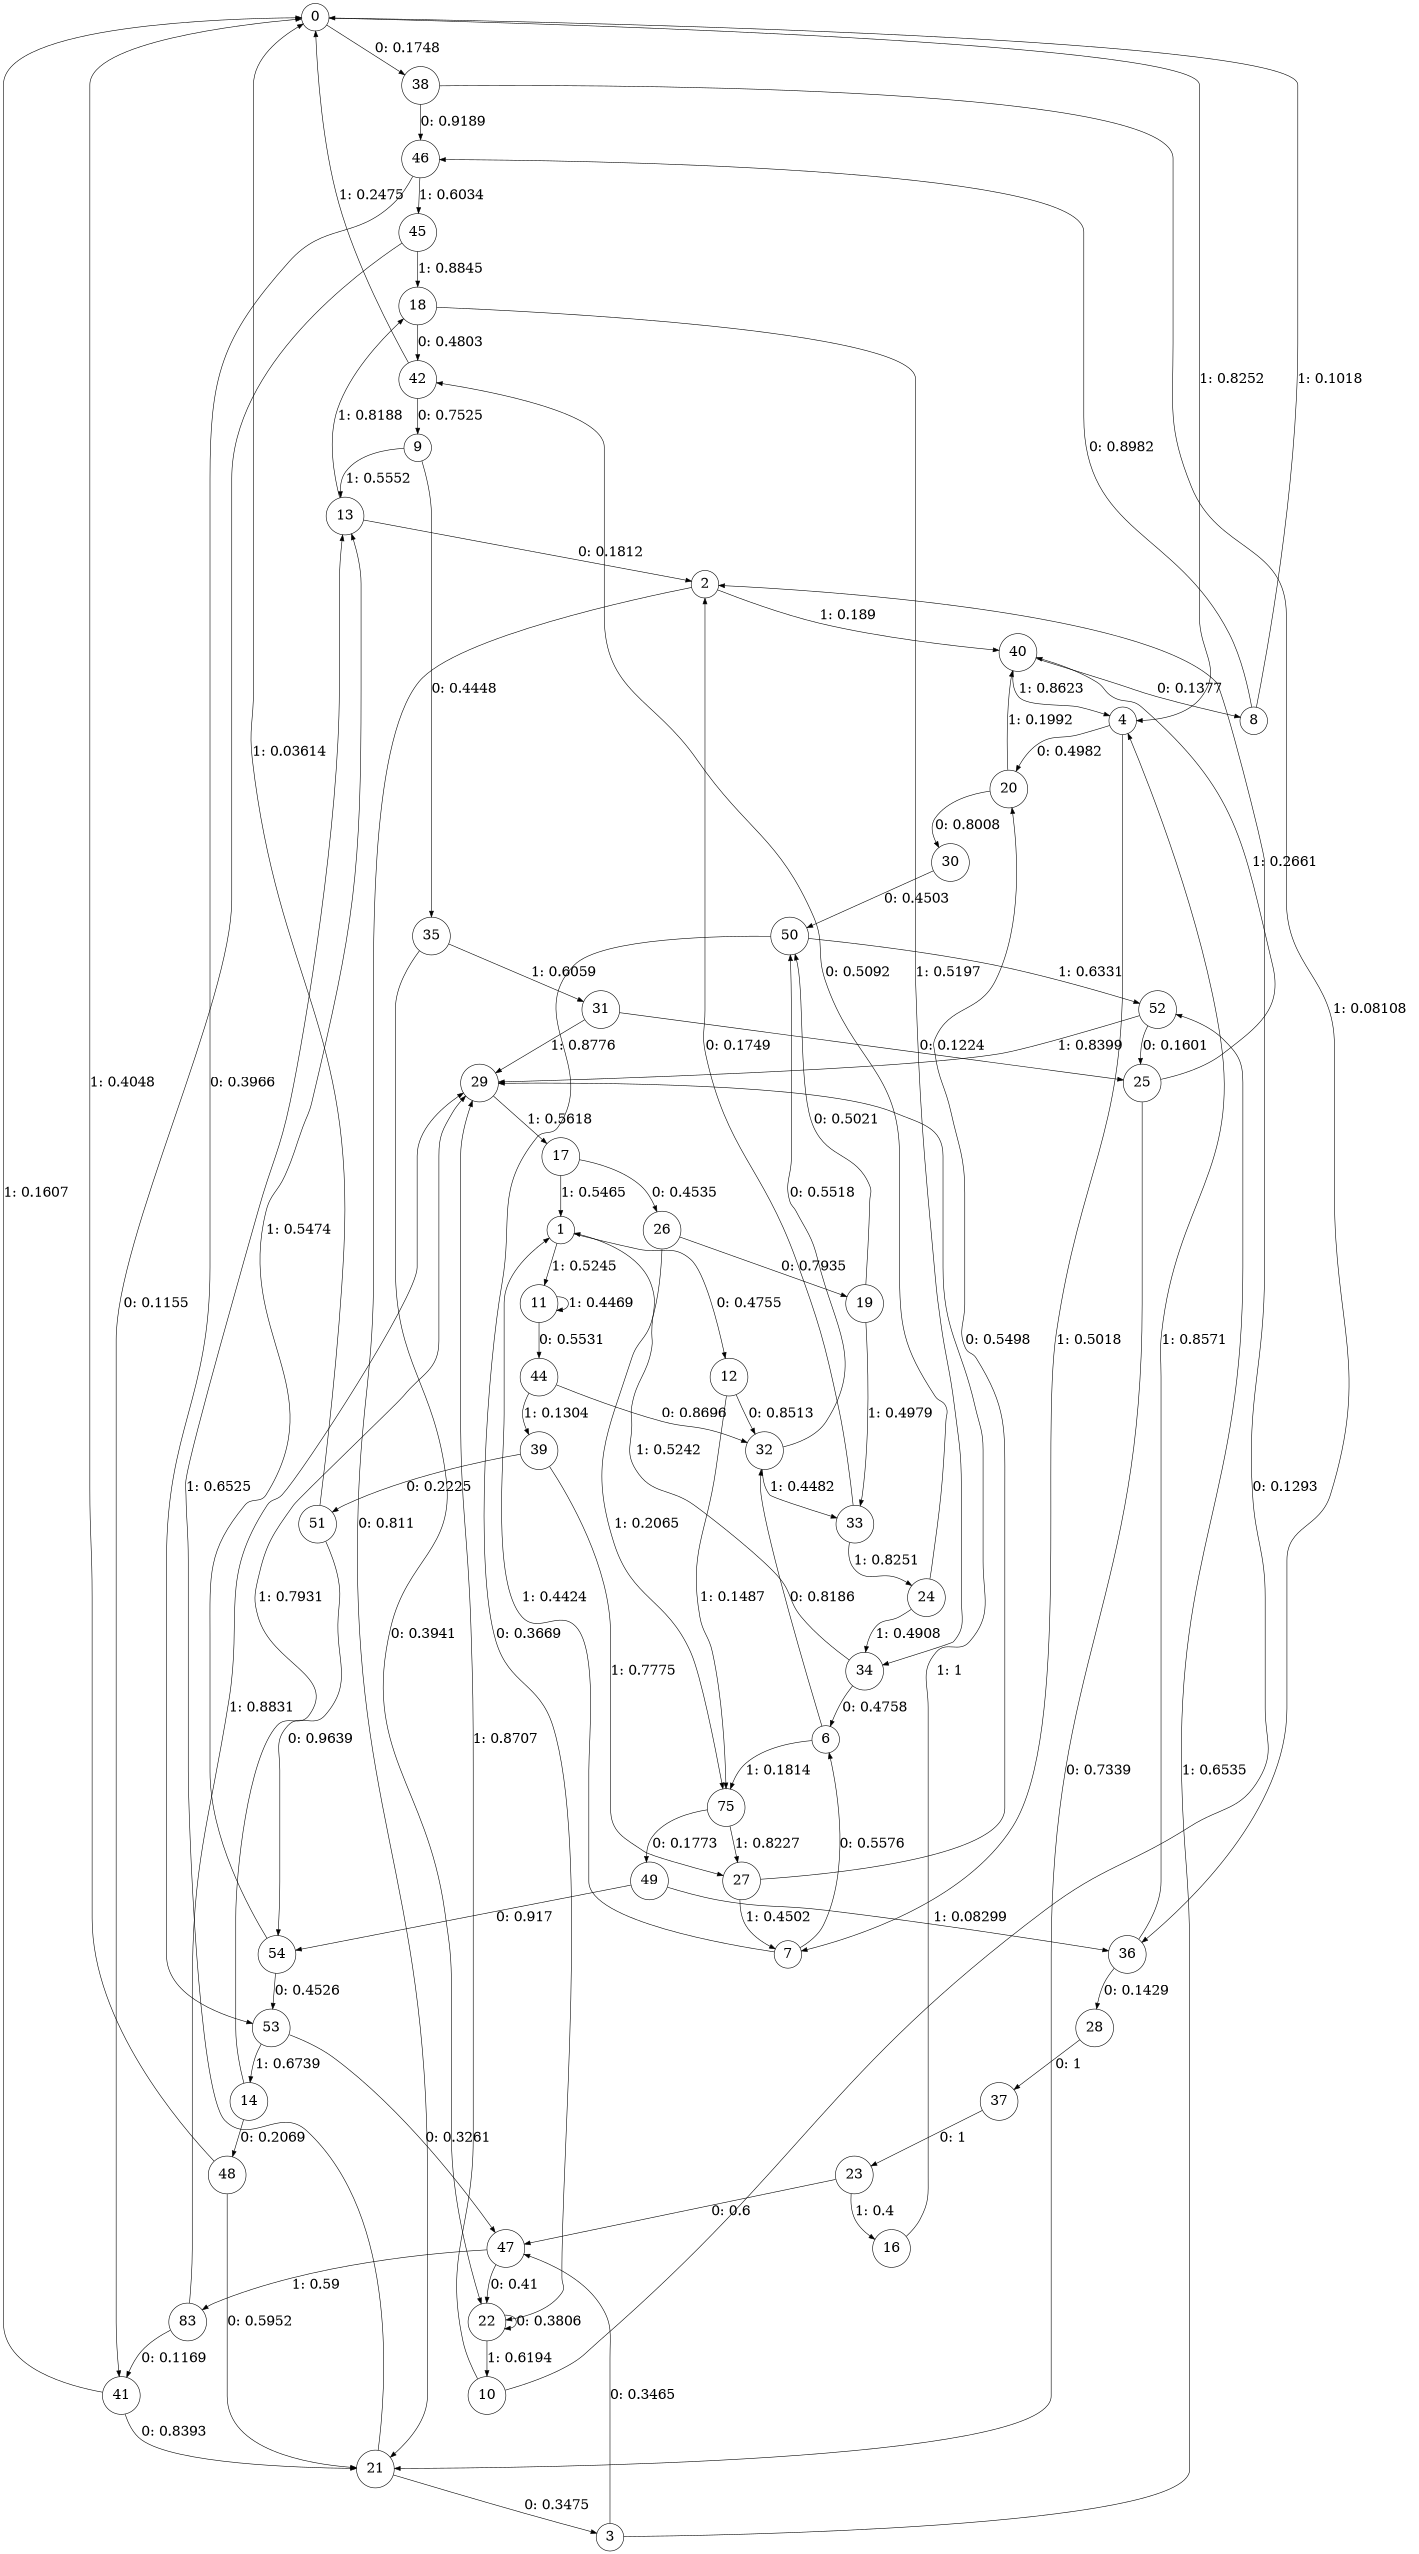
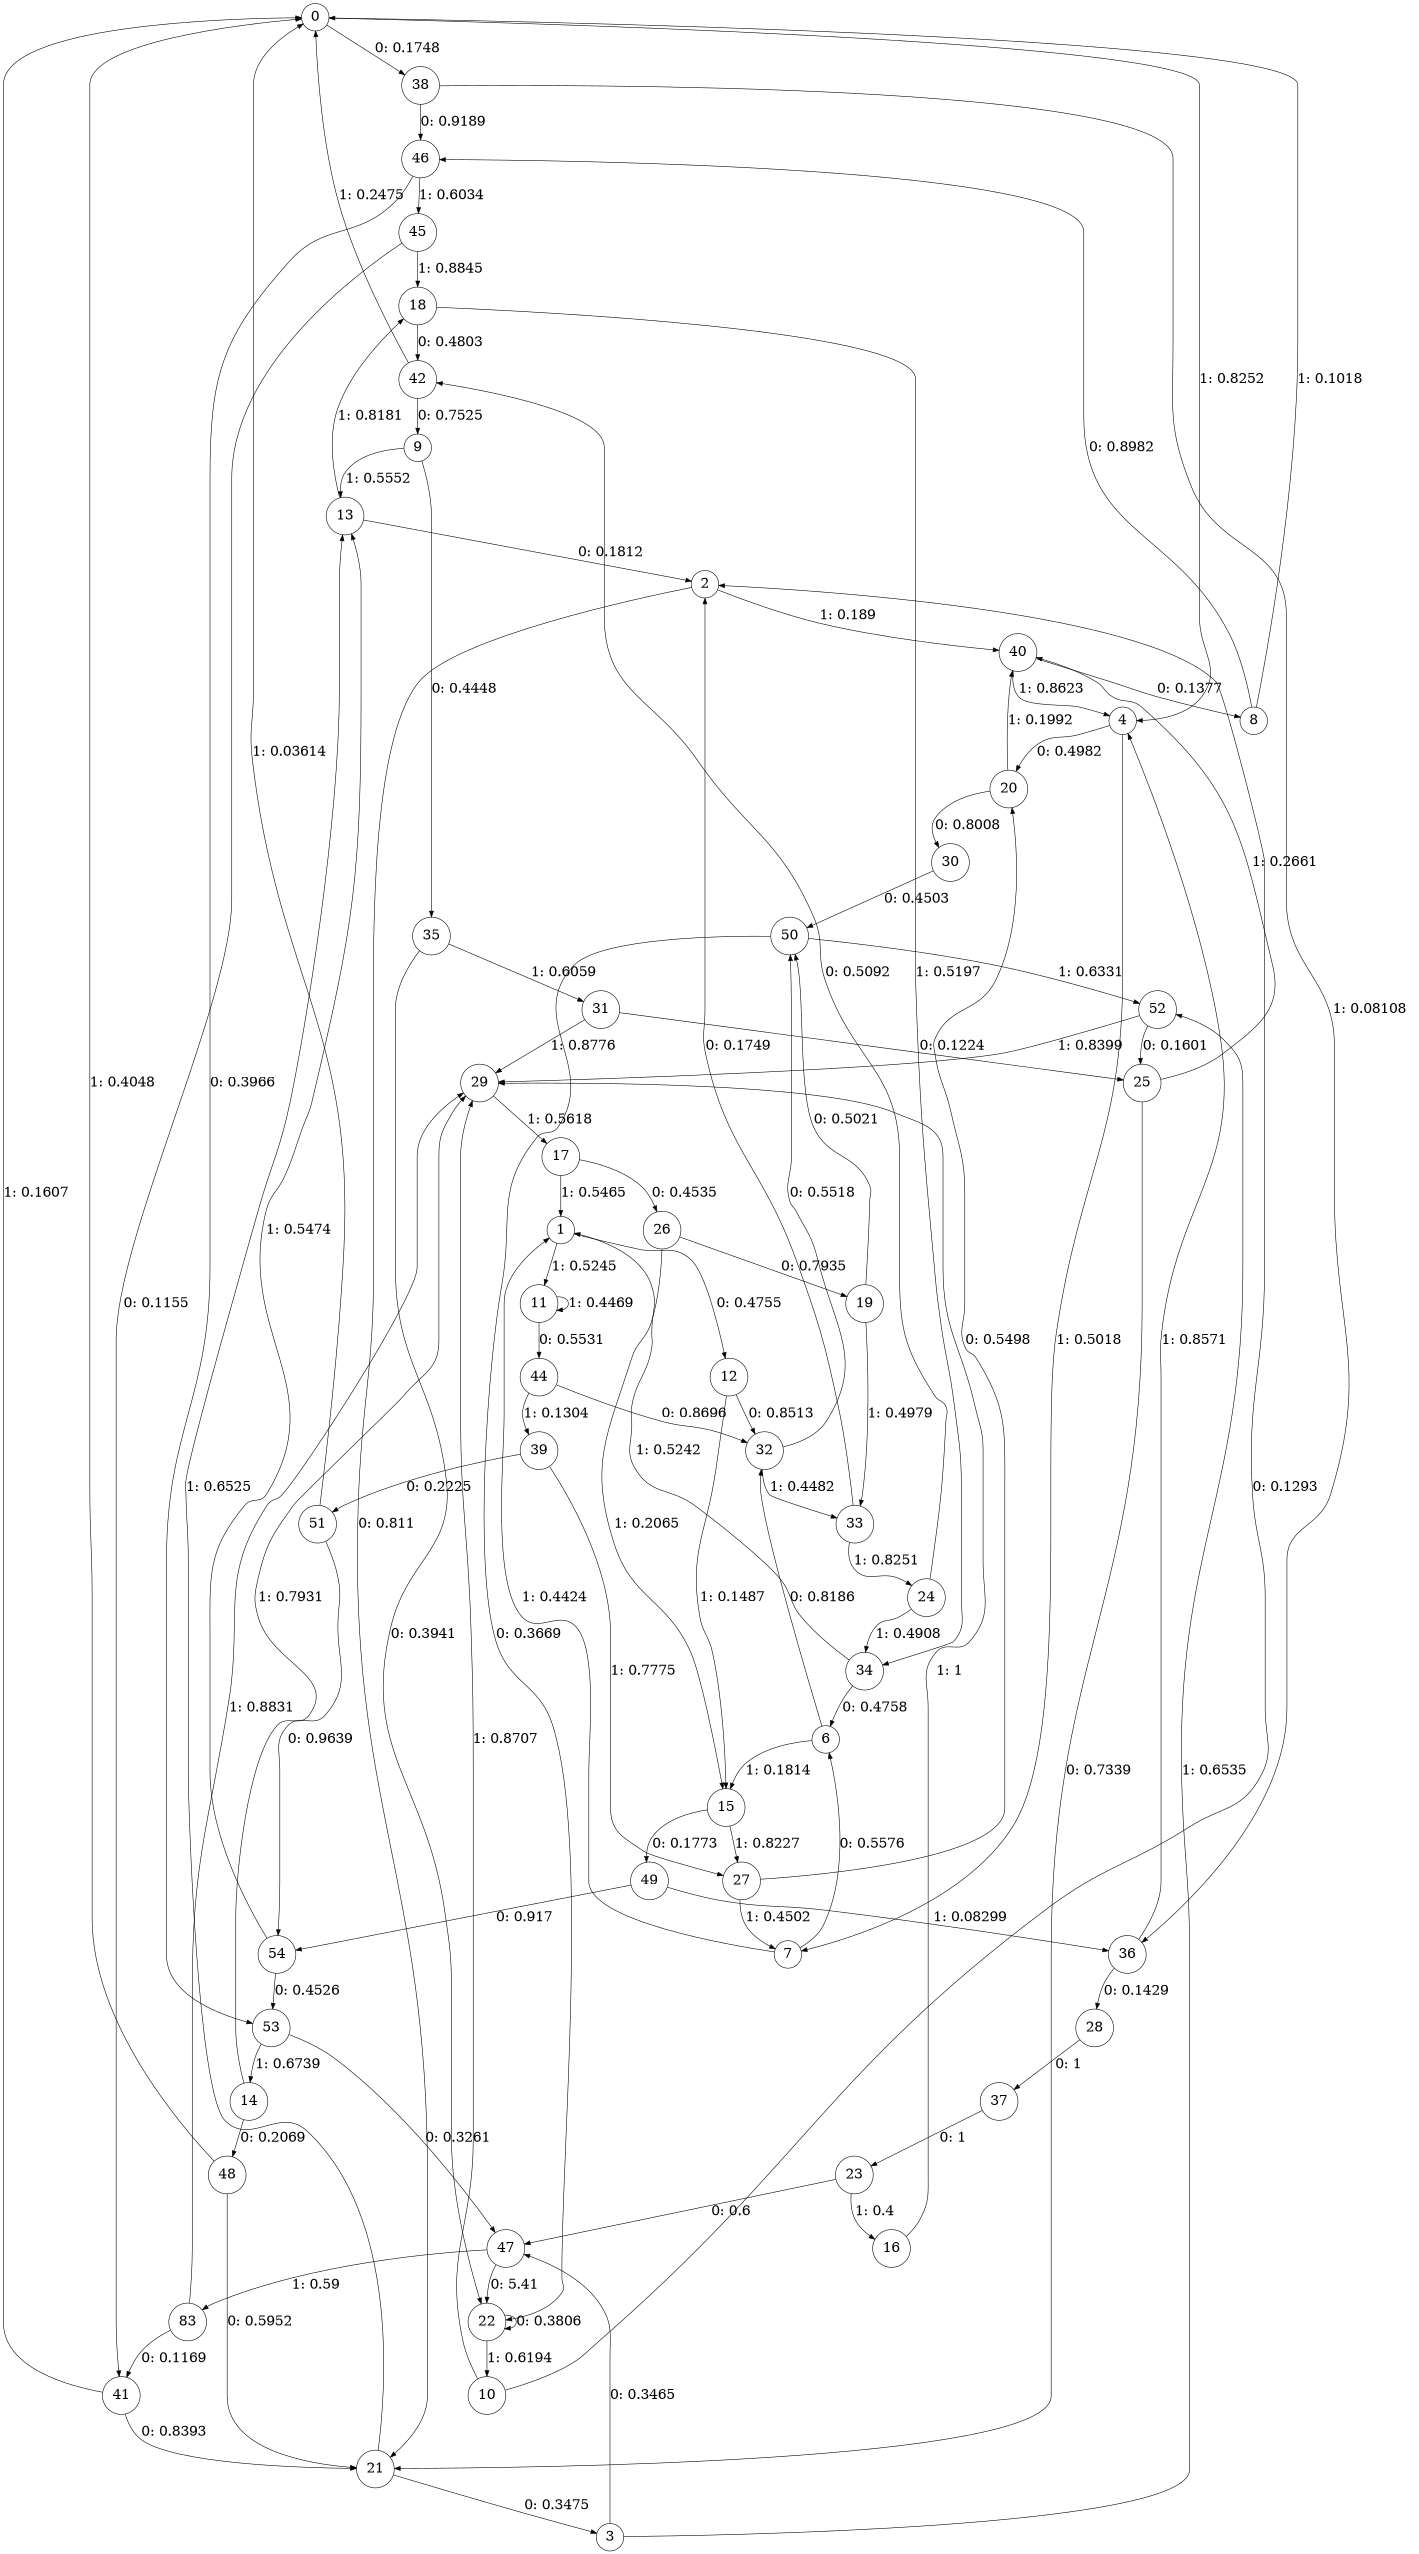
edge "13" -> "18": label "1: 0.8188   " -> "1: 0.8181   "
node "75": label "75" -> "15"
edge "47" -> "22": label "0: 0.41     " -> "0: 5.41     "
